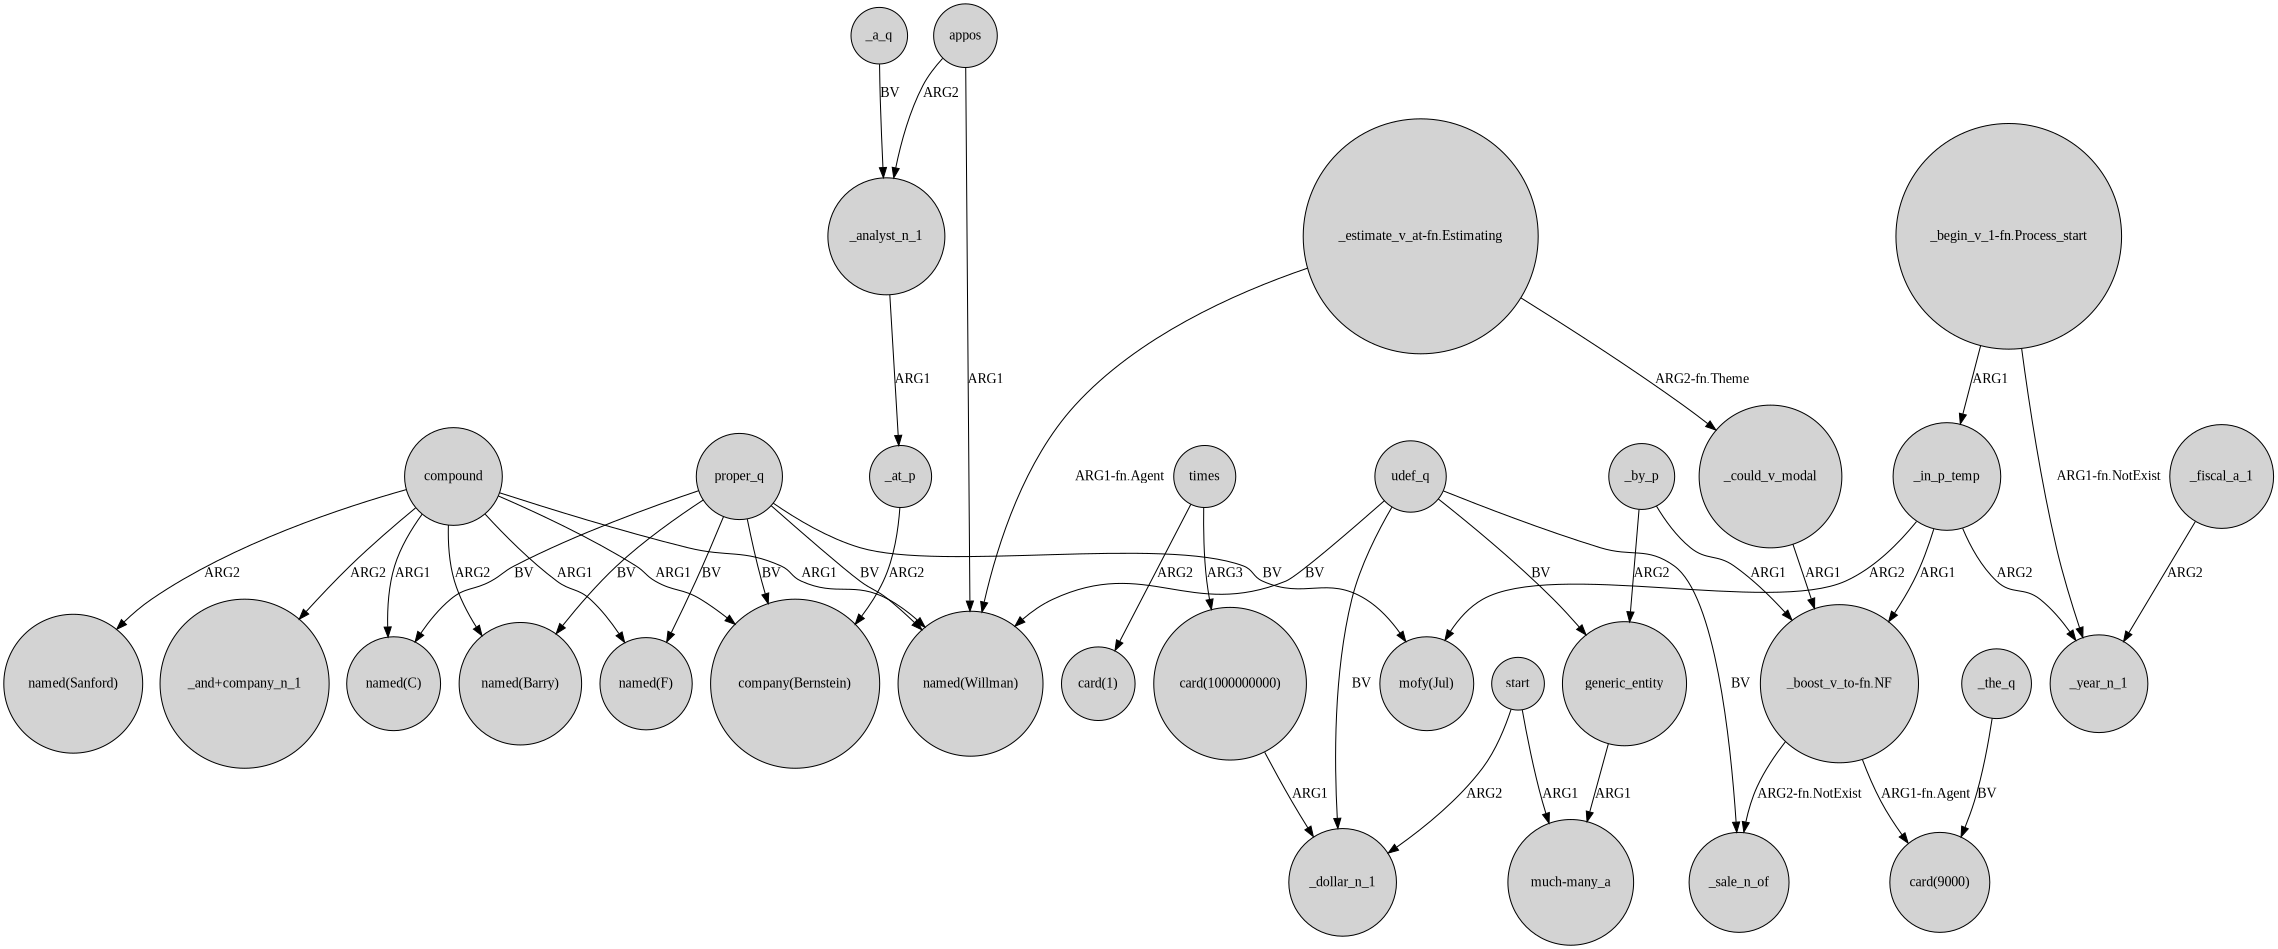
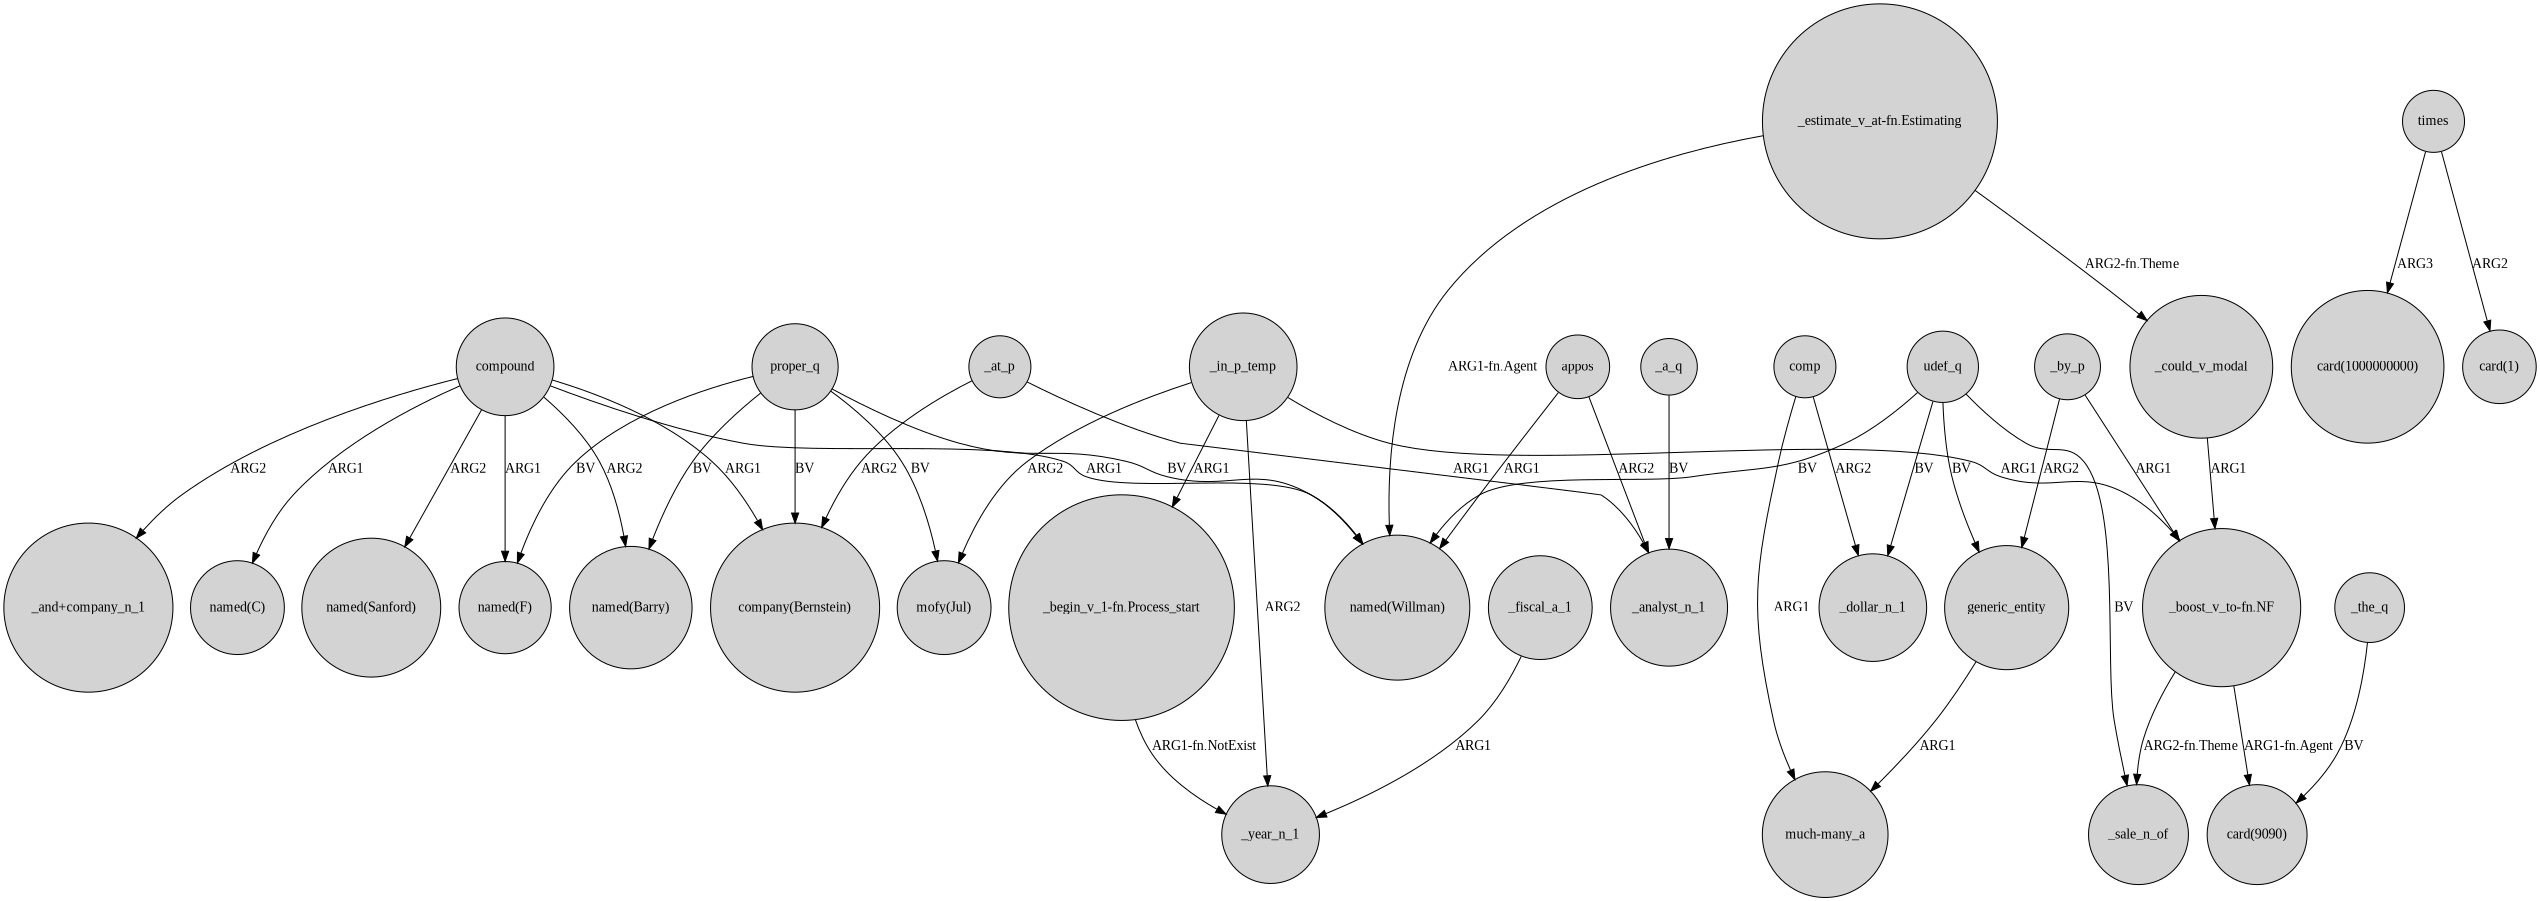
edge "_analyst_n_1" -> "_at_p": reversed
edge "_begin_v_1-fn.Process_start" -> "_in_p_temp": reversed
edge "proper_q" -> "named(C)": removed, label "BV"
edge "_fiscal_a_1" -> "_year_n_1": label "ARG2" -> "ARG1"
node "start": label "start" -> "comp"
edge "card(1000000000)" -> "_dollar_n_1": removed, label "ARG1"
edge "_boost_v_to-fn.NF" -> "_sale_n_of": label "ARG2-fn.NotExist" -> "ARG2-fn.Theme"
node "card(9000)": label "card(9000)" -> "card(9090)"
